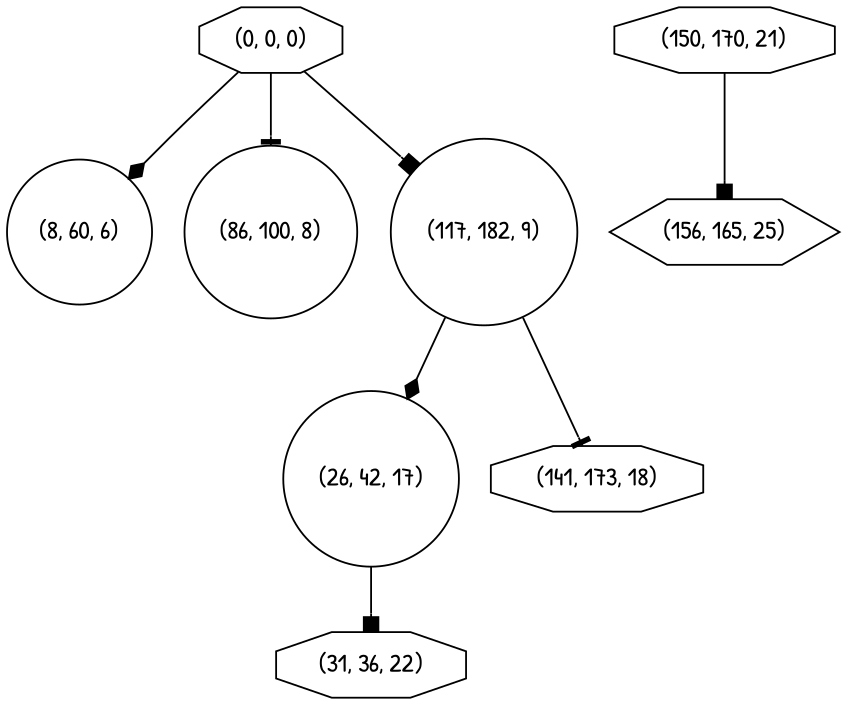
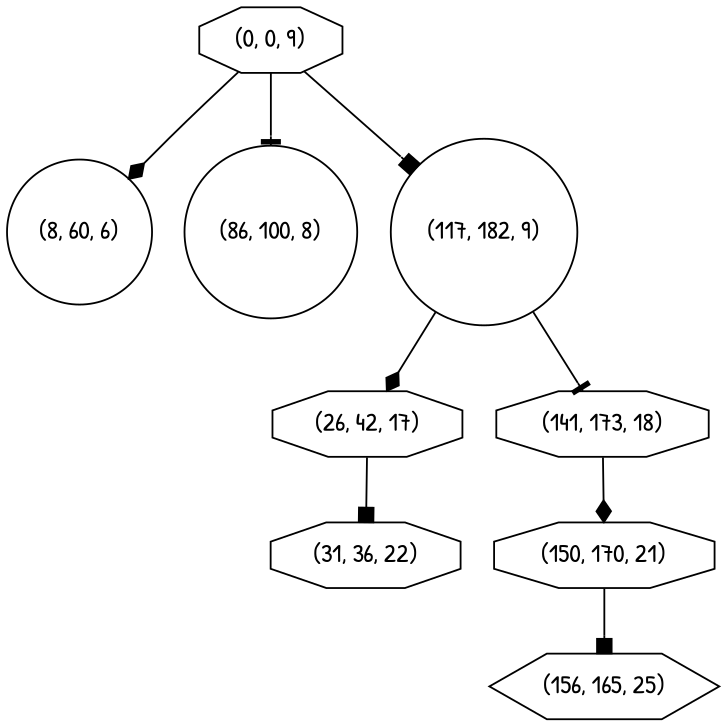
node "(0, 0, 0)": label "(0, 0, 0)" -> "(0, 0, 9)"
node "(26, 42, 17)": shape circle -> octagon
edge "(141, 173, 18)" -> "(150, 170, 21)": added
